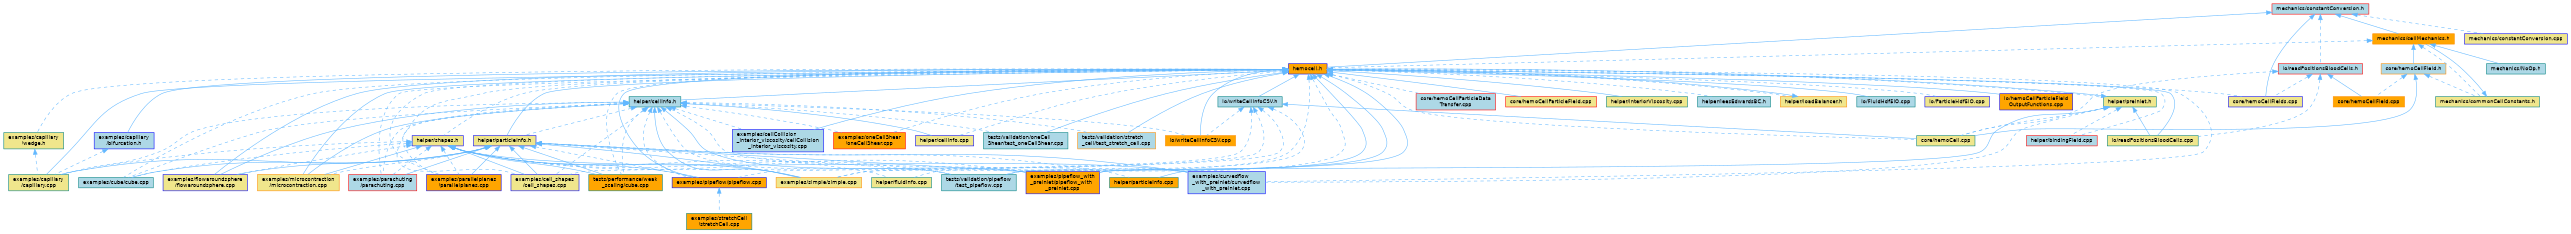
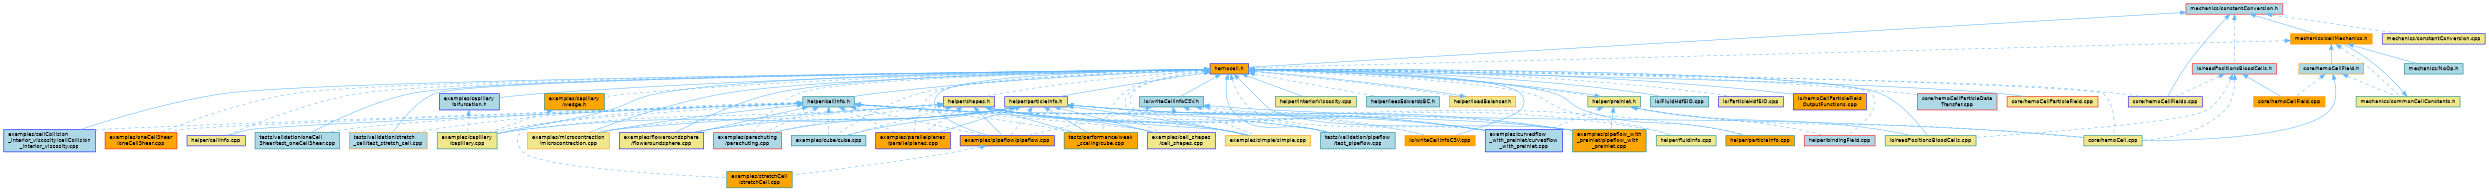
edge "helper/particleInfo.h" -> "helper/cellInfo.h": now "examples/stretchCell /stretchCell.cpp" -> "helper/cellInfo.h"
node "examples/capillary /wedge.h": fillcolor khaki -> orange
node "examples/pipeflow_with _preinlet/pipeflow_with _preinlet.cpp": color blue -> teal
